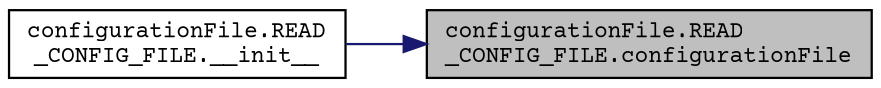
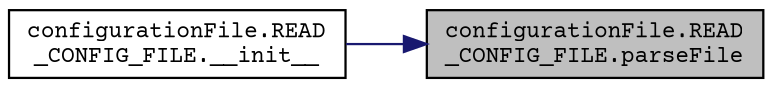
node "configurationFile.READ _CONFIG_FILE.configurationFile": label "configurationFile.READ _CONFIG_FILE.configurationFile" -> "configurationFile.READ _CONFIG_FILE.parseFile"
